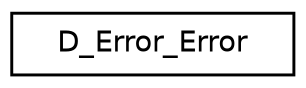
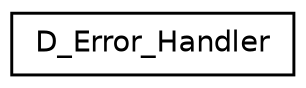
node "D_Error_Error": label "D_Error_Error" -> "D_Error_Handler"
